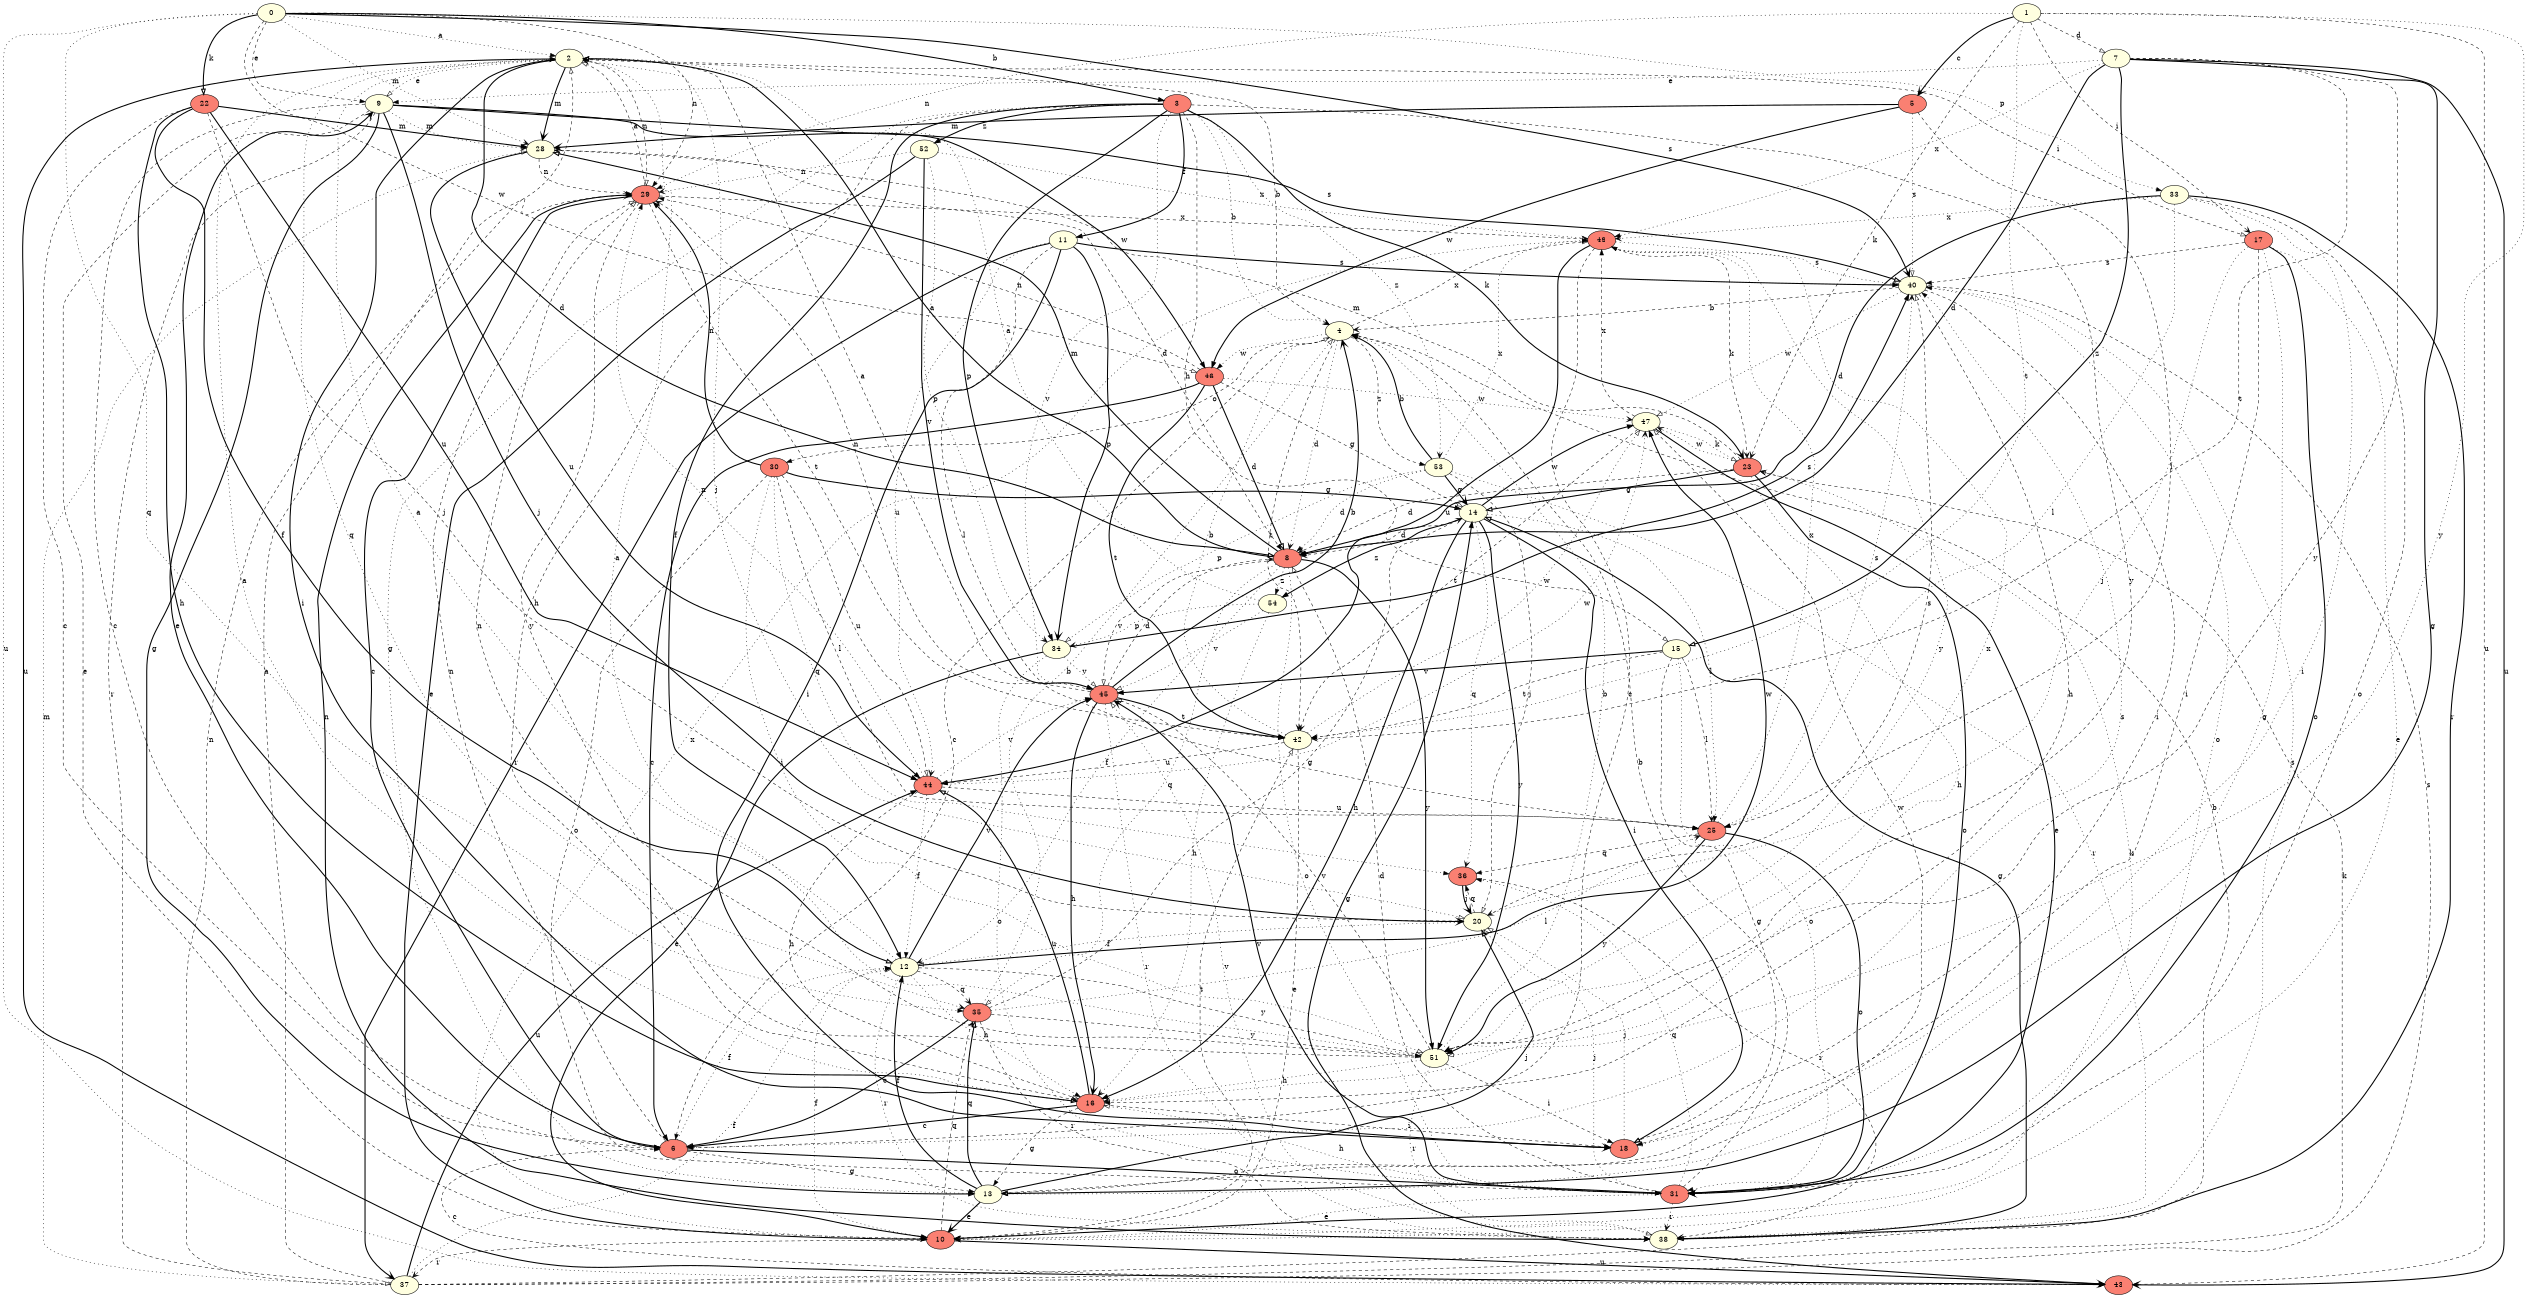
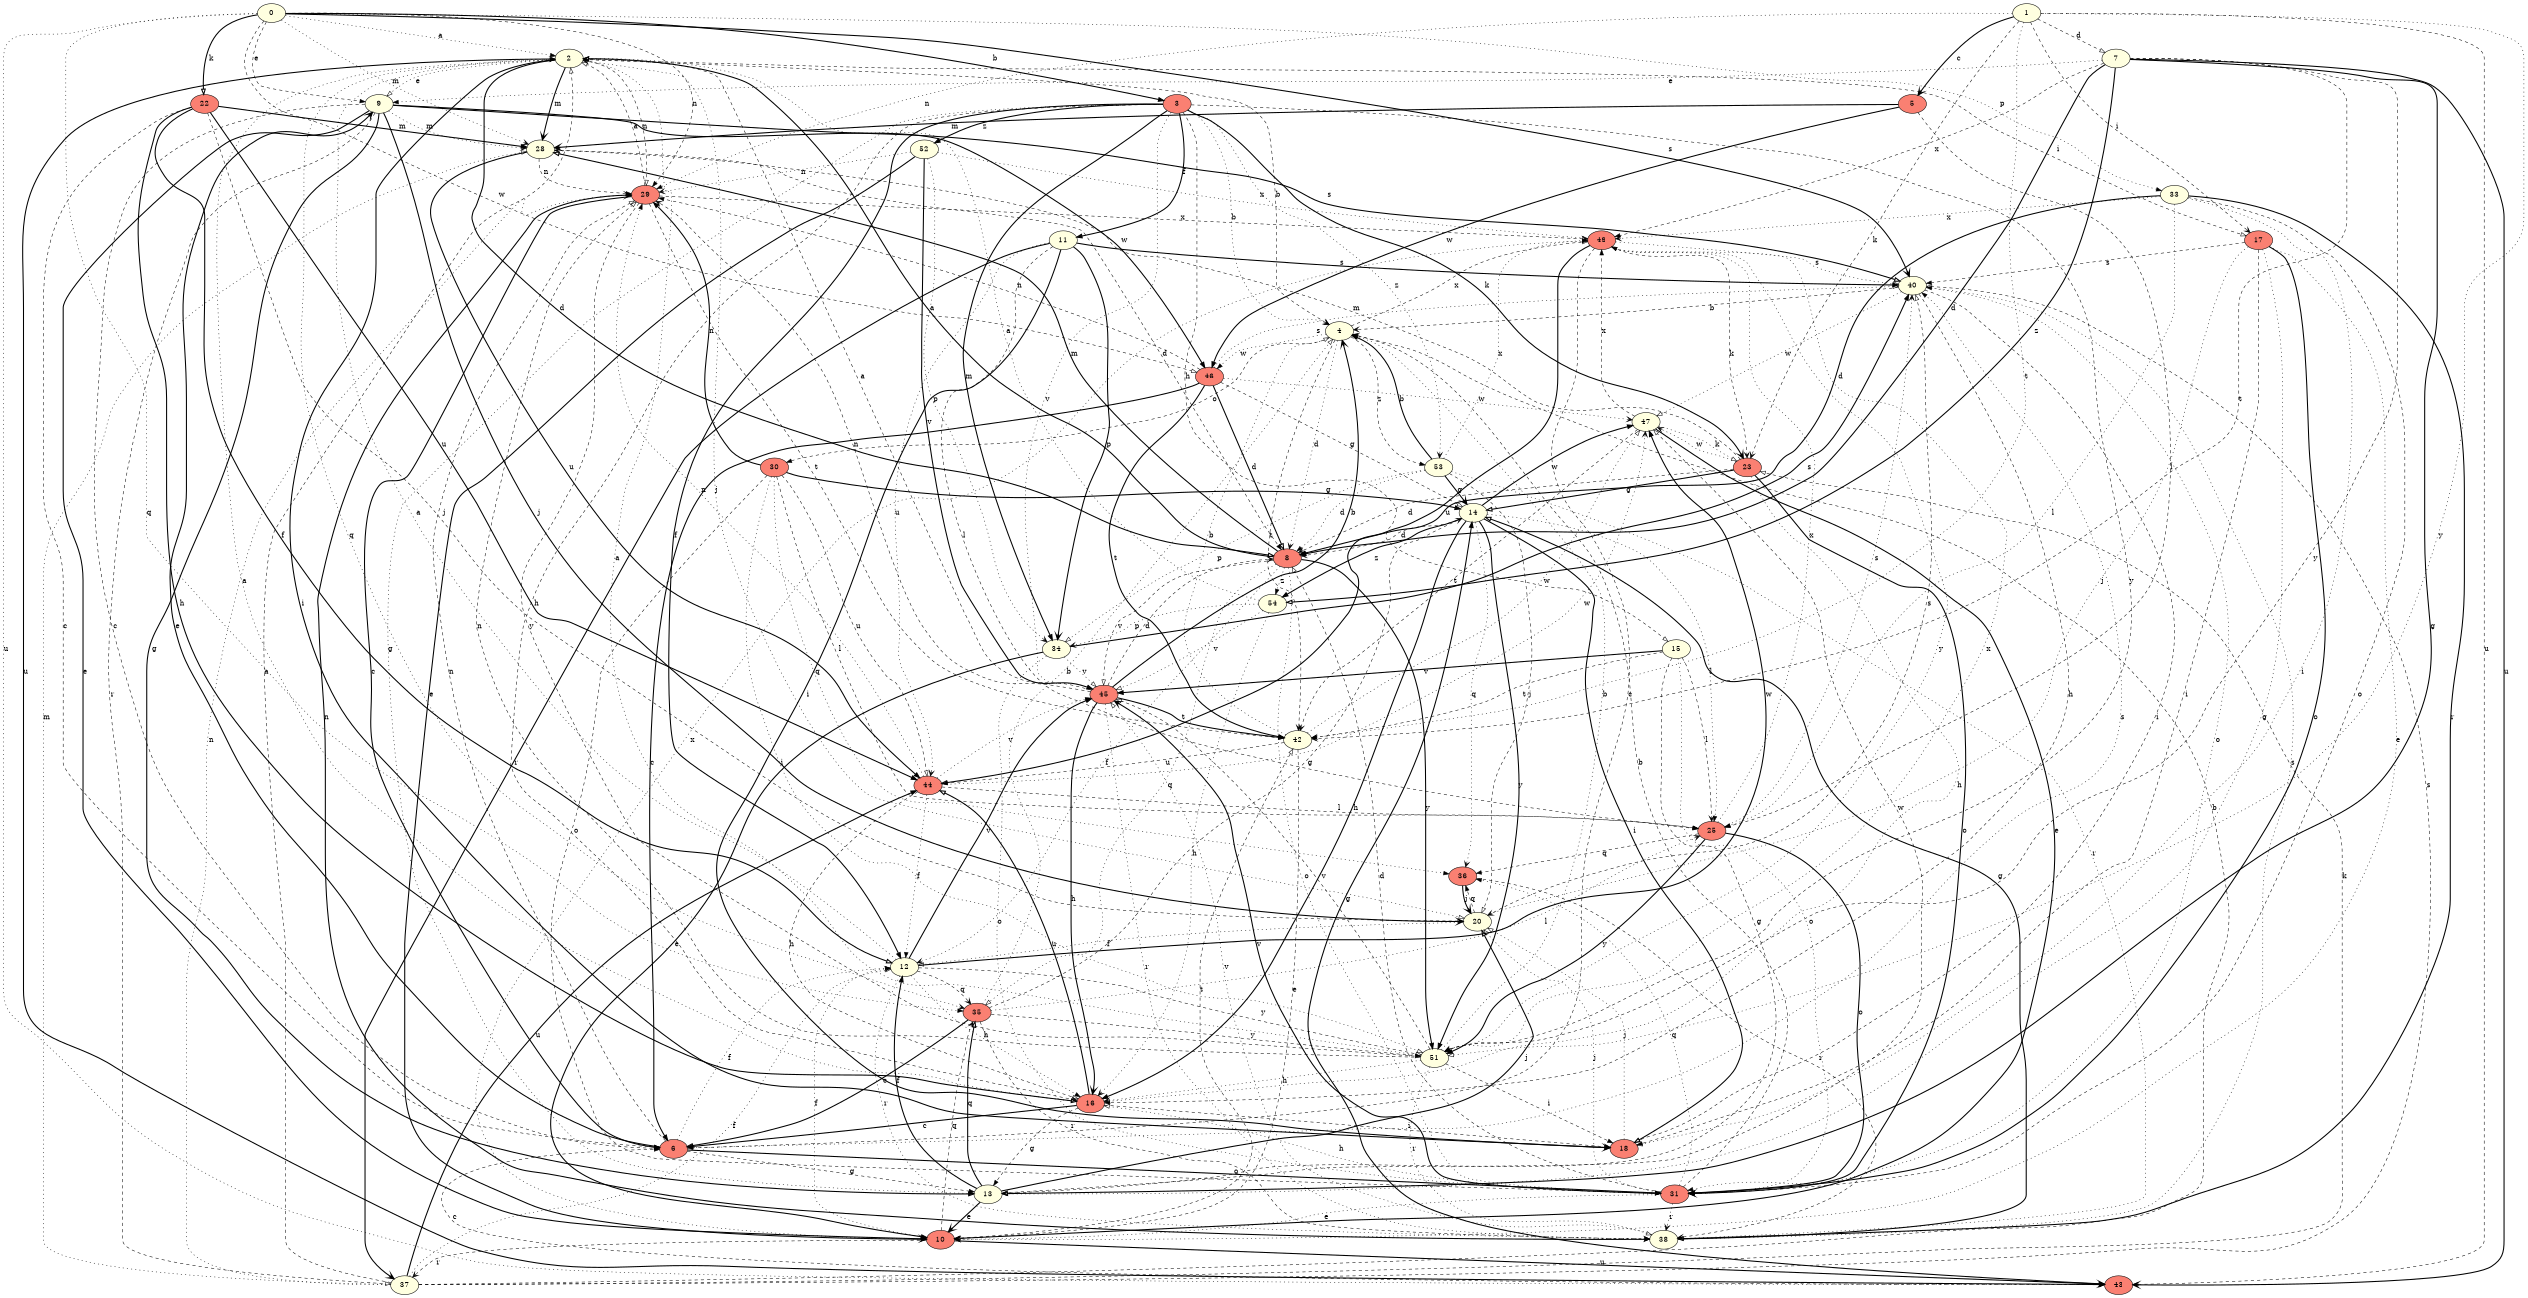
edge "7" -> "49": style dotted -> dashed
edge "5" -> "40": now "46" -> "40"
edge "3" -> "34": label "p" -> "m"
edge "7" -> "15": now "7" -> "54"
edge "4" -> "6": removed, label "c"
edge "37" -> "29": style dashed -> dotted
edge "44" -> "25": label "u" -> "l"
edge "9" -> "10": style dashed -> bold
edge "10" -> "23": removed, label "k"
